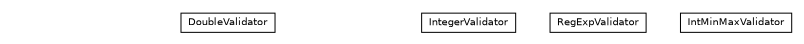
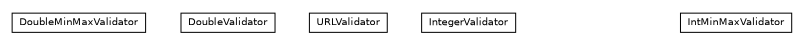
node "DoubleMinMaxValidator": added
node "URLValidator": added
node "RegExpValidator": removed
